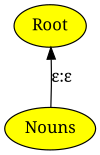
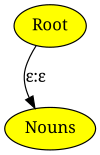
edge "Nouns" -> "Root": reversed
